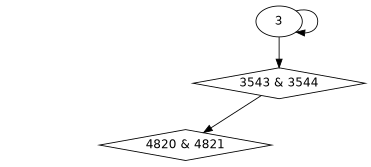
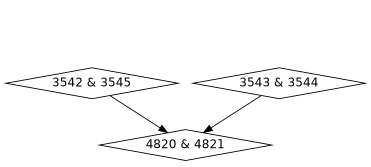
node "3": removed
node "3542 & 3545": added
